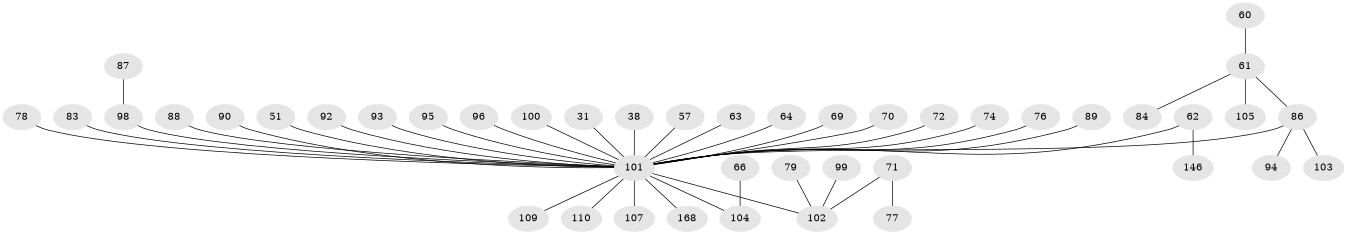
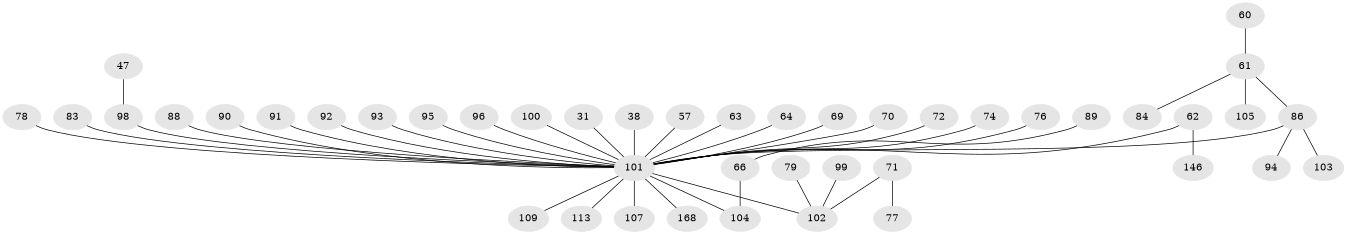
node "87": label "87" -> "47"
node "51": label "51" -> "91"
edge "89" -- "101": now "89" -- "66"
node "110": label "110" -> "113"
